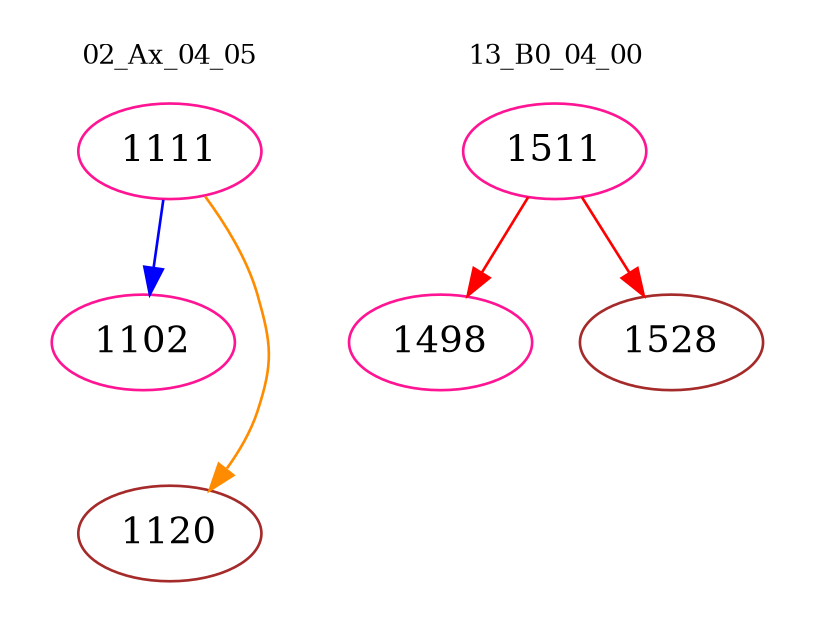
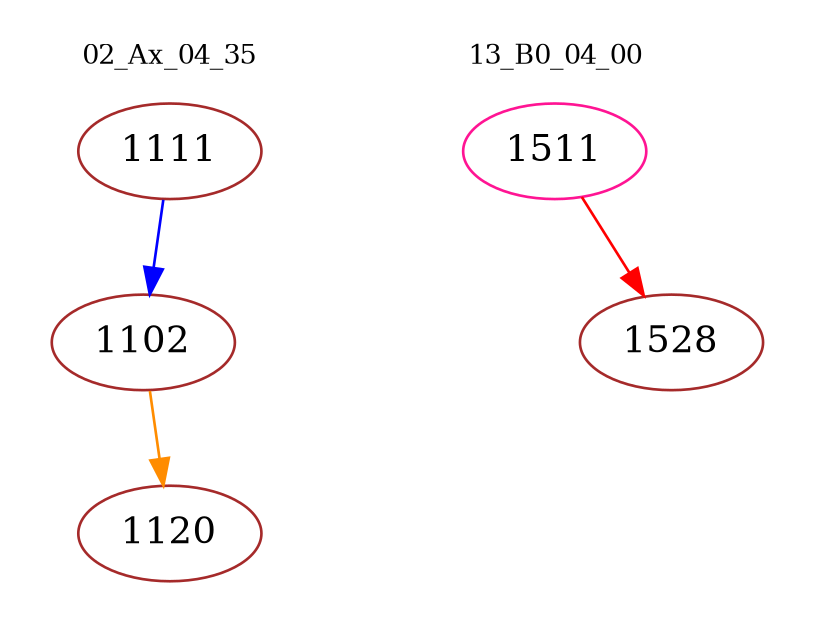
cluster "02_Ax_04_05": label "02_Ax_04_05" -> "02_Ax_04_35"
node "1111": color deeppink -> brown
edge "1111" -> "1120": now "1102" -> "1120"
node "1102": color deeppink -> brown
node "1498": removed
